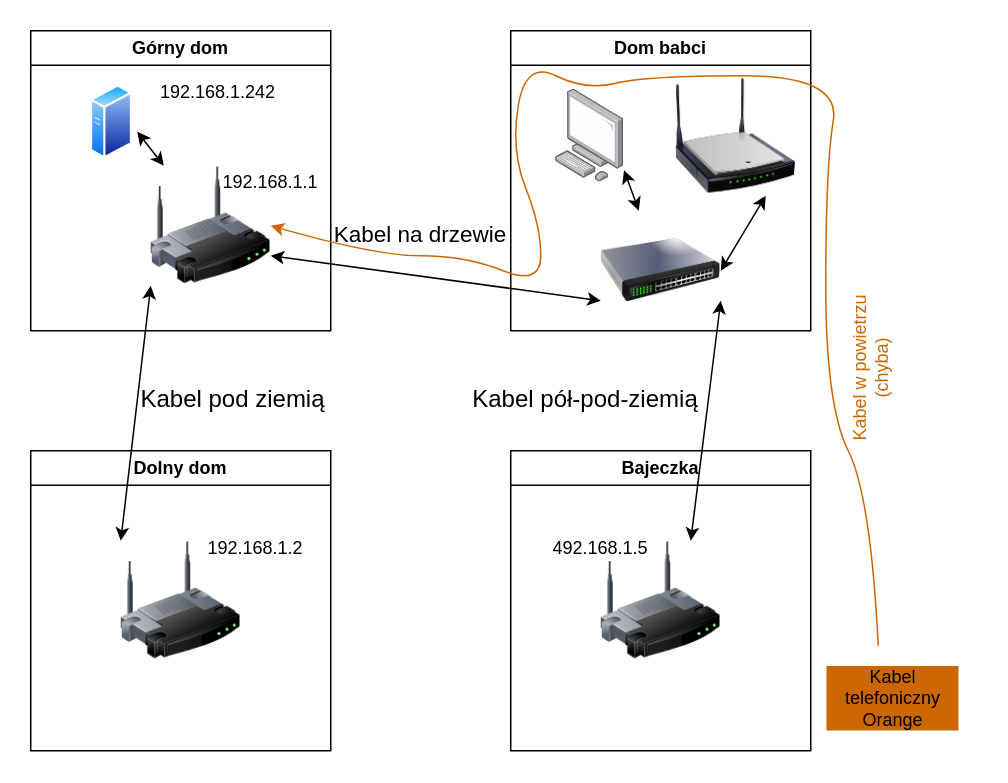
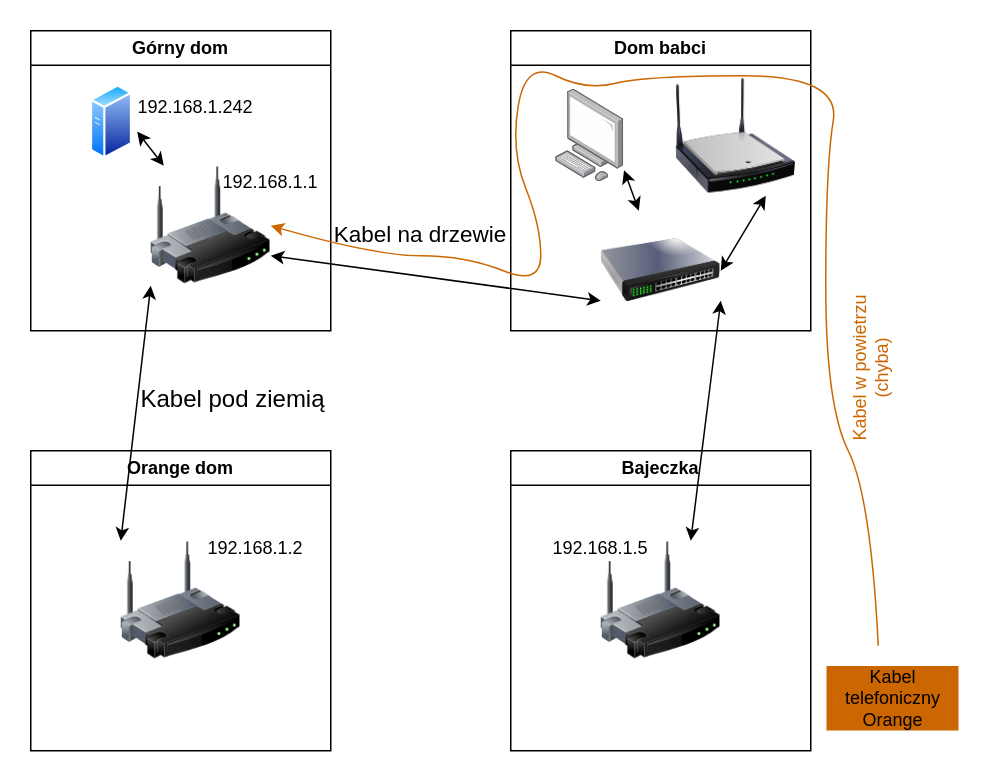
node "192.168.1.242": moved (218, 92) -> (196, 107)
node "Kabel pół-pod-ziemią": removed
node "Dolny dom": label "Dolny dom" -> "Orange dom"
node "492.168.1.5": label "492.168.1.5" -> "192.168.1.5"
